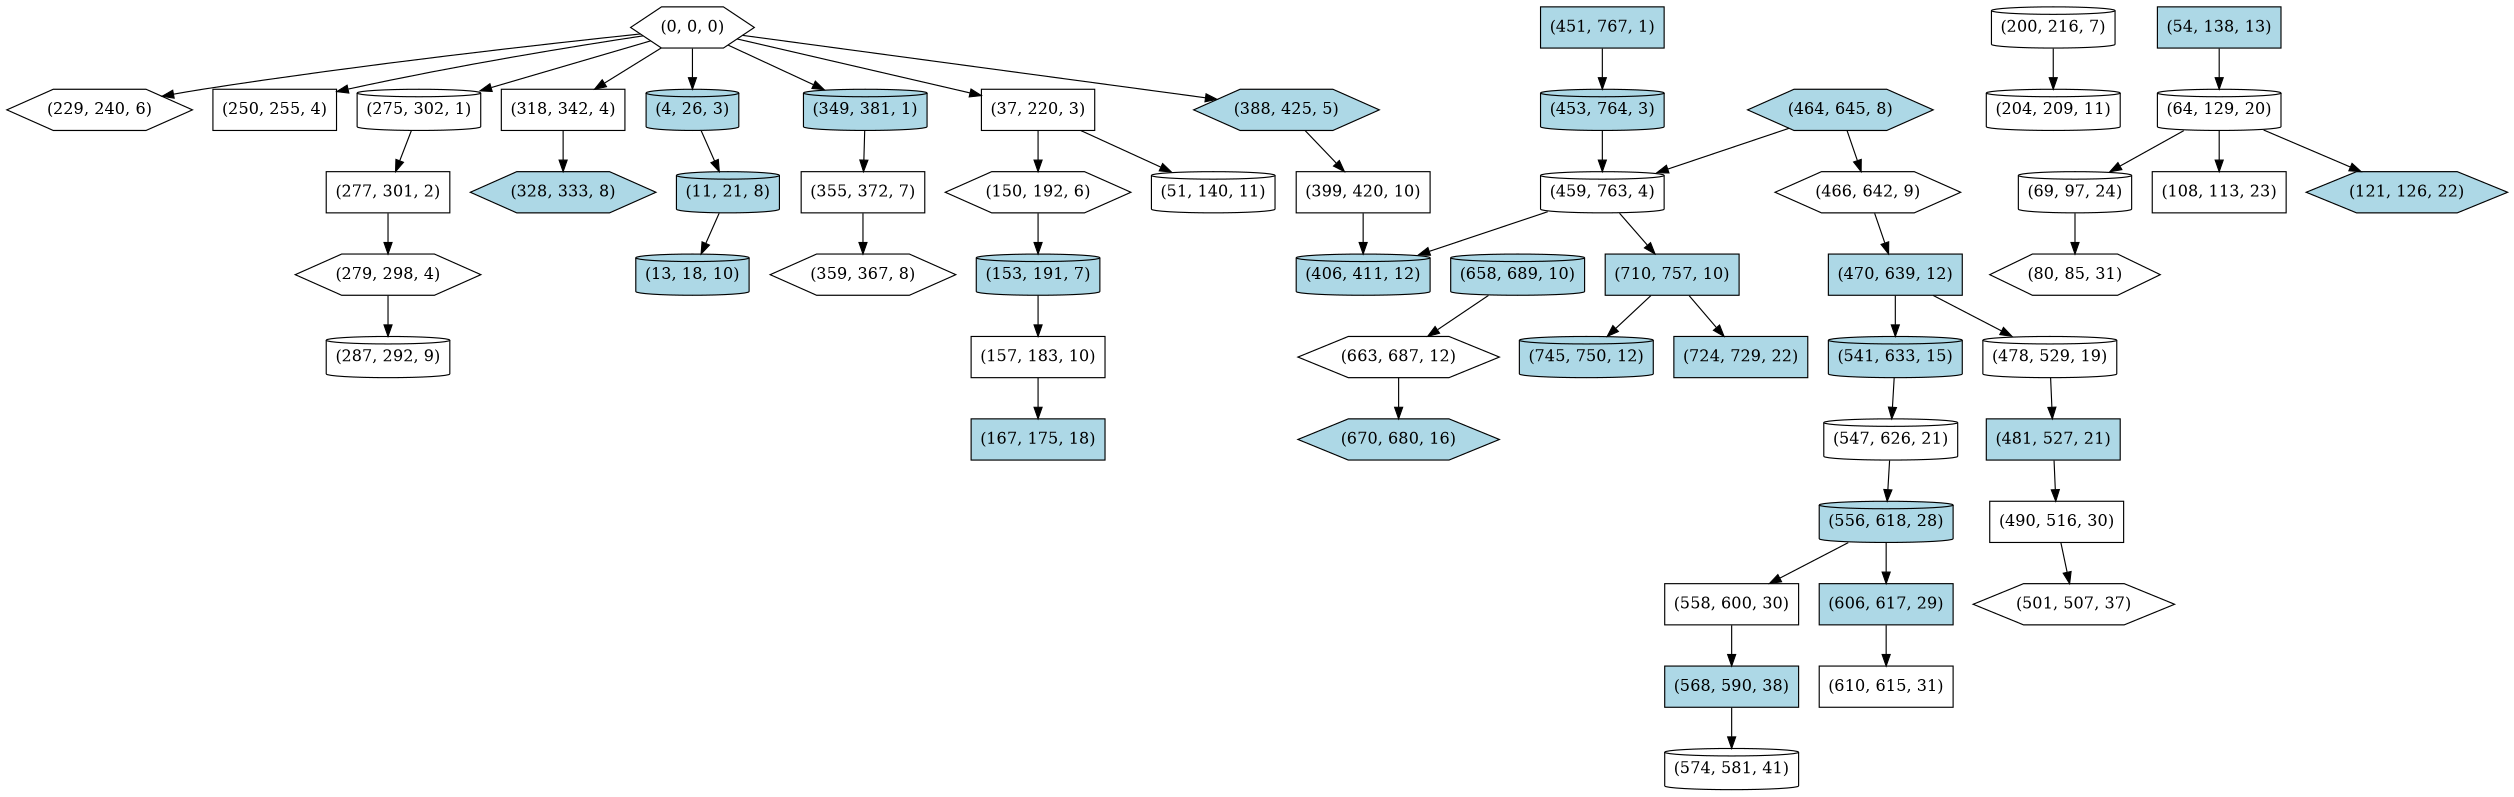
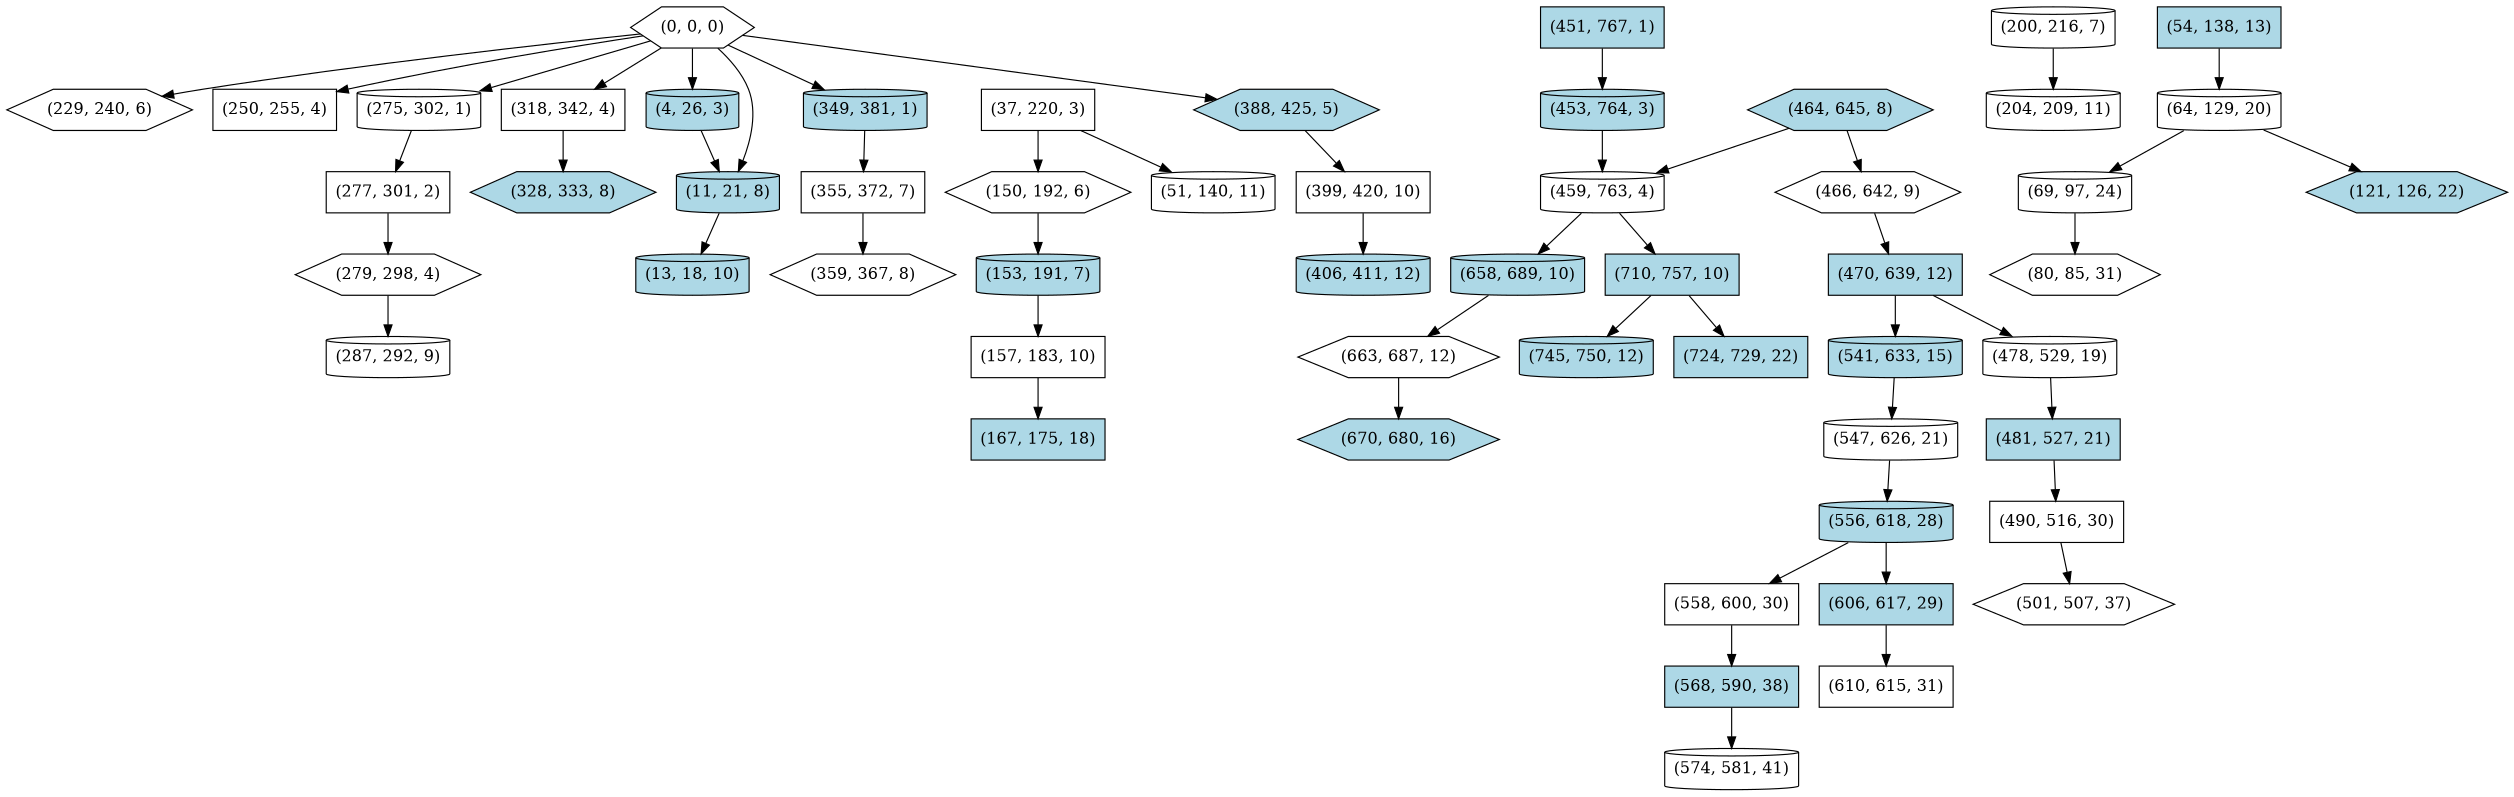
edge "(0, 0, 0)" -> "(37, 220, 3)": now "(0, 0, 0)" -> "(11, 21, 8)"
node "(108, 113, 23)": removed
edge "(459, 763, 4)" -> "(406, 411, 12)": now "(459, 763, 4)" -> "(658, 689, 10)"
